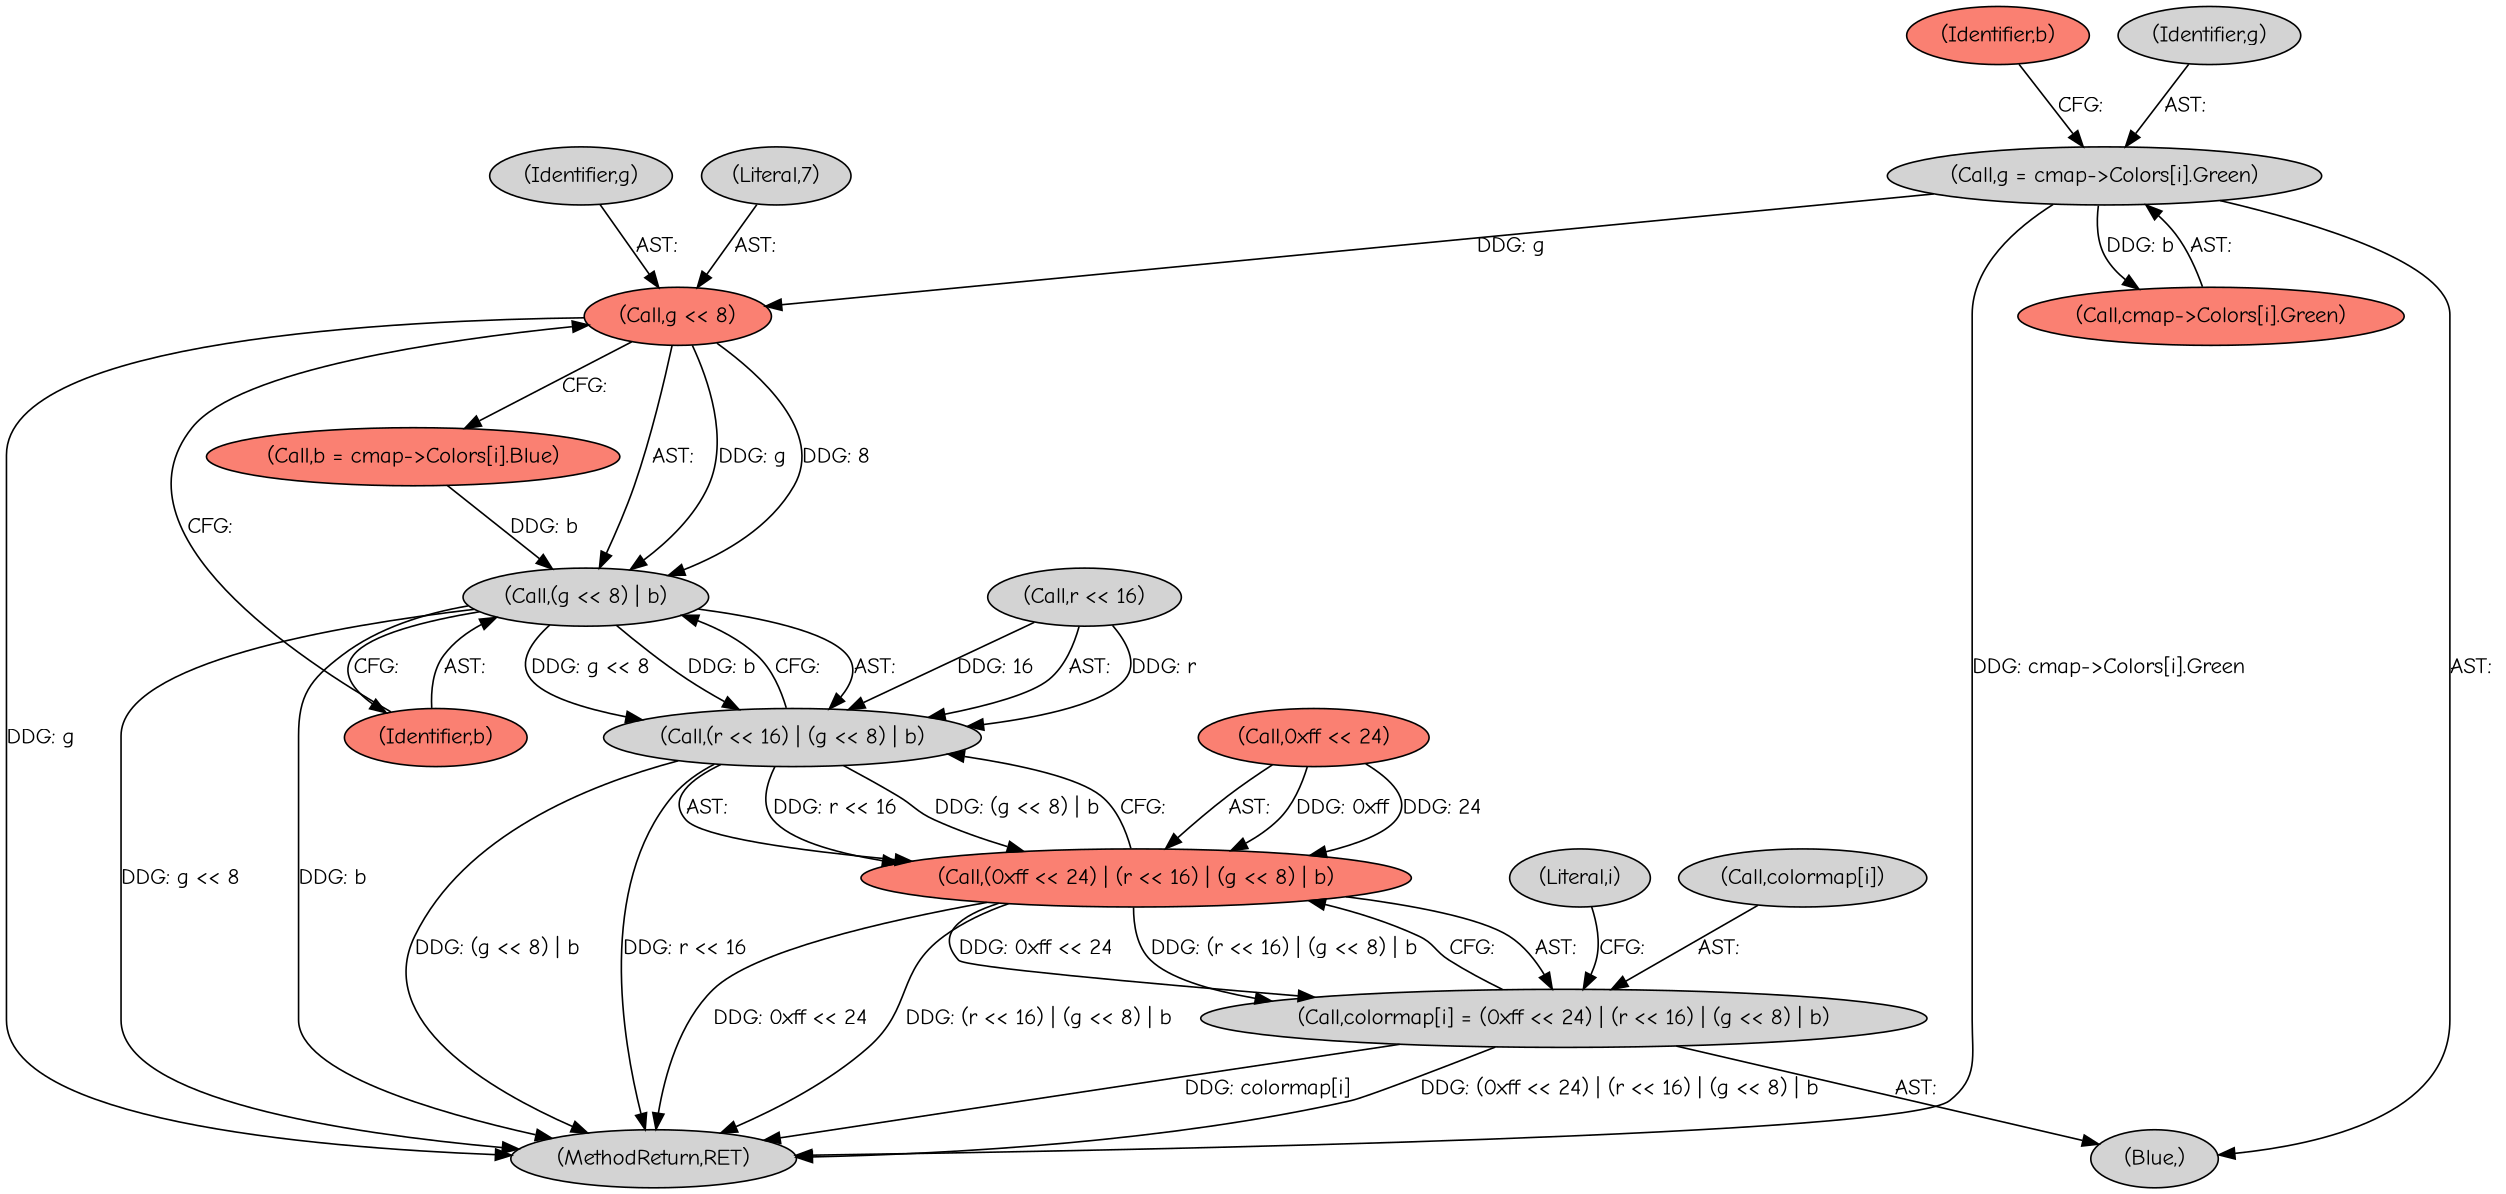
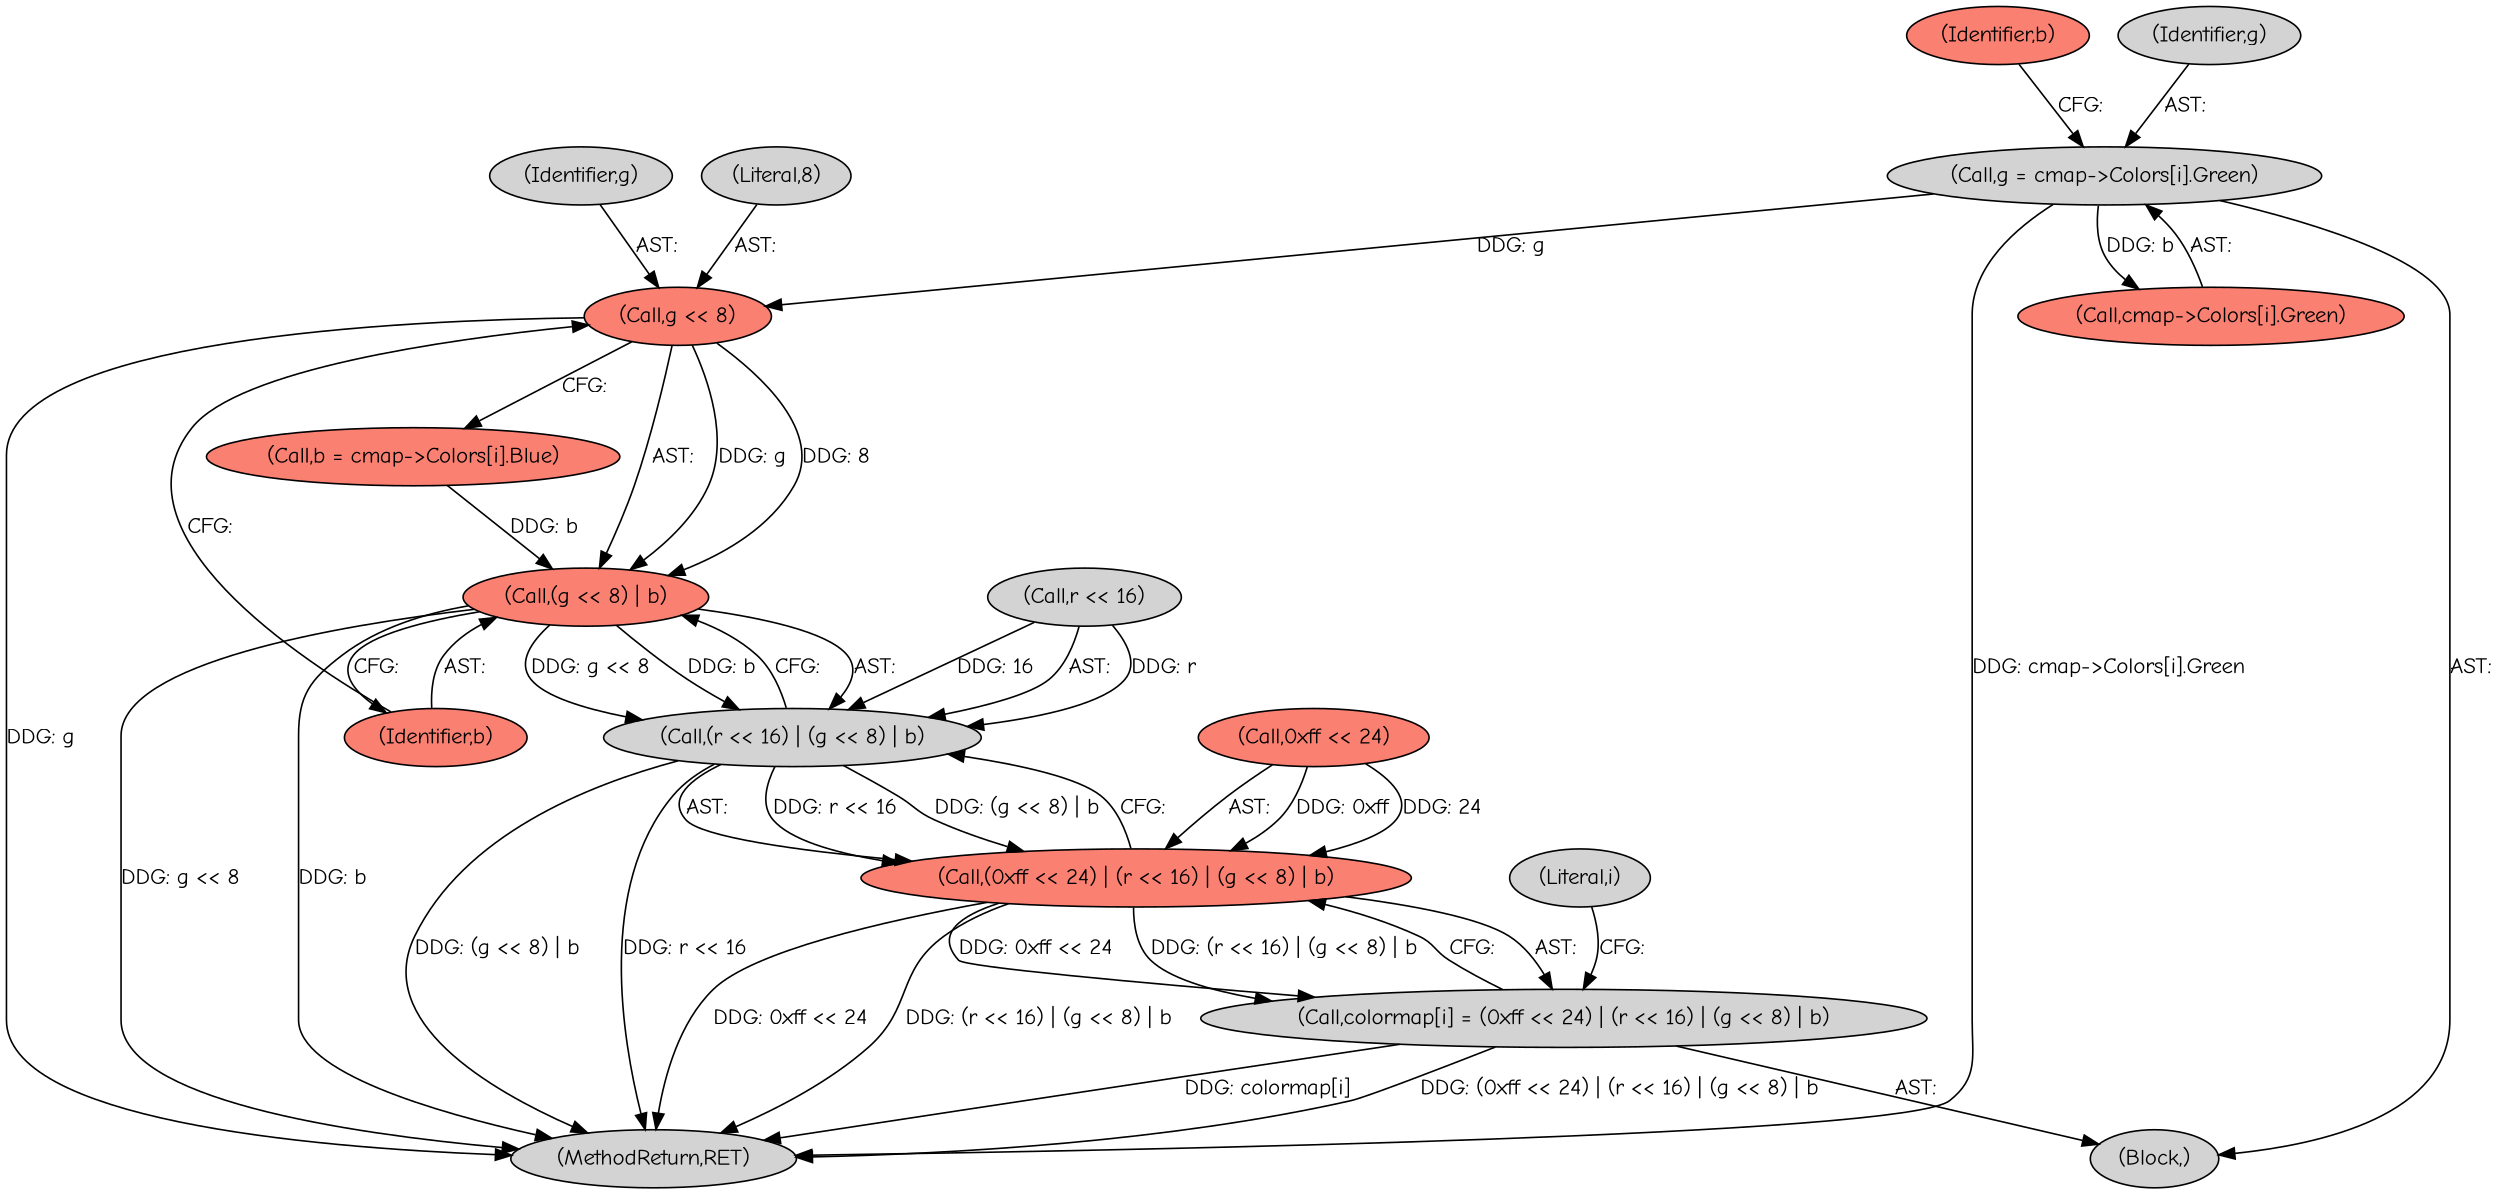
node "(Literal,7)": label "(Literal,7)" -> "(Literal,8)"
node "(Call,(g << 8) | b)": fillcolor lightgrey -> salmon
node "(Call,colormap[i])": removed
node "(Blue,)": label "(Blue,)" -> "(Block,)"
